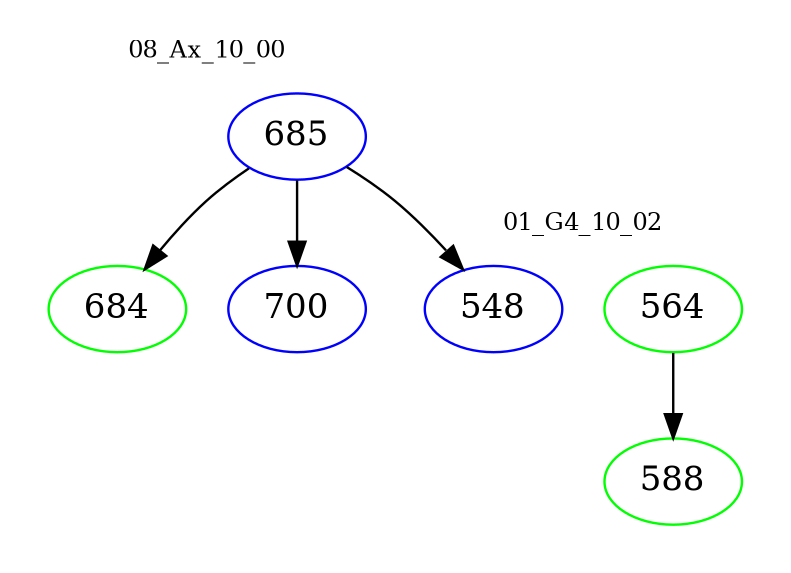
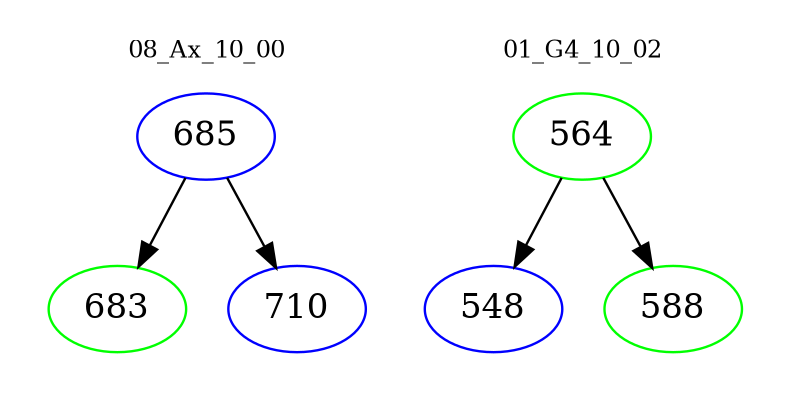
edge "685" -> "548": now "564" -> "548"
node "684": label "684" -> "683"
node "700": label "700" -> "710"
